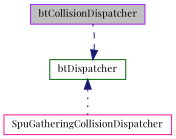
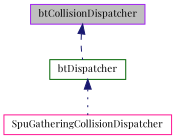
edge "btCollisionDispatcher" -> "btDispatcher": reversed
